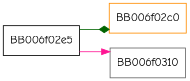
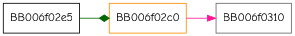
edge "BB006f02e5" -> "BB006f0310": now "BB006f02c0" -> "BB006f0310"
